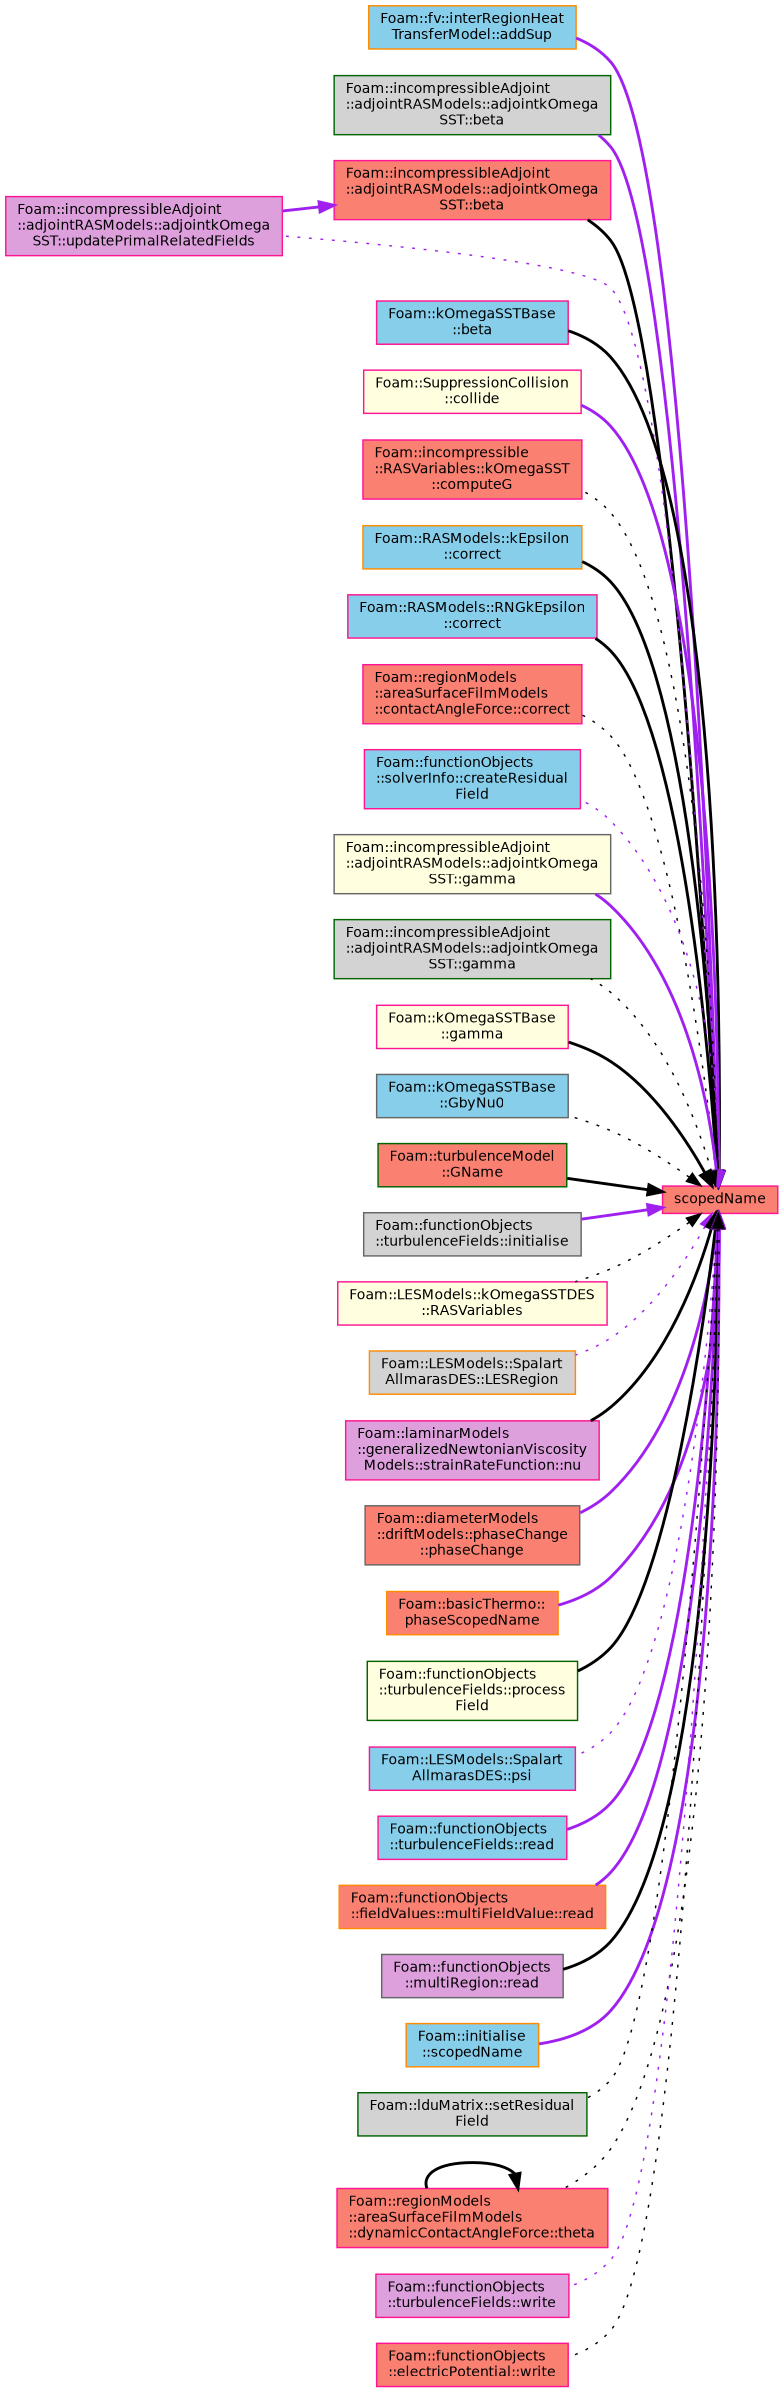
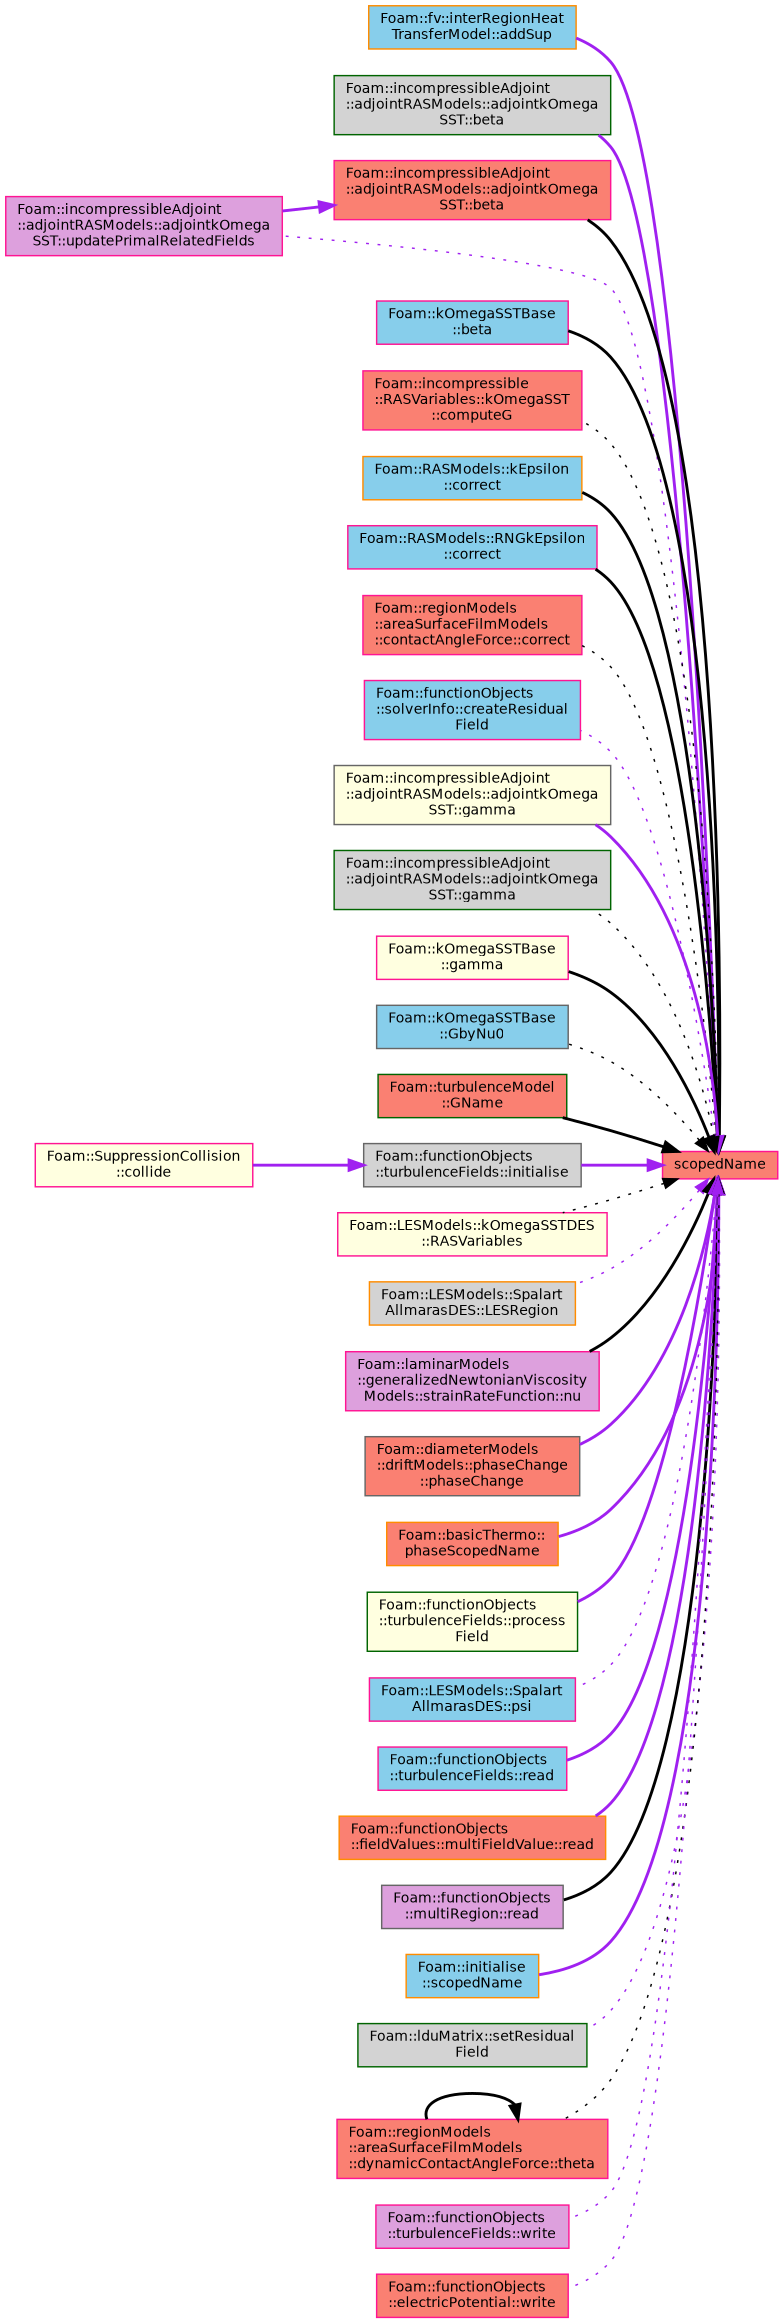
edge "Foam::SuppressionCollision ::collide" -> "scopedName": now "Foam::SuppressionCollision ::collide" -> "Foam::functionObjects ::turbulenceFields::initialise"
edge "Foam::functionObjects ::turbulenceFields::process Field" -> "scopedName": color black -> purple
edge "Foam::lduMatrix::setResidual Field" -> "scopedName": color black -> purple
edge "Foam::functionObjects ::electricPotential::write" -> "scopedName": color black -> purple
